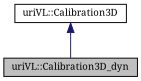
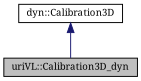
node "uriVL::Calibration3D": label "uriVL::Calibration3D" -> "dyn::Calibration3D"
